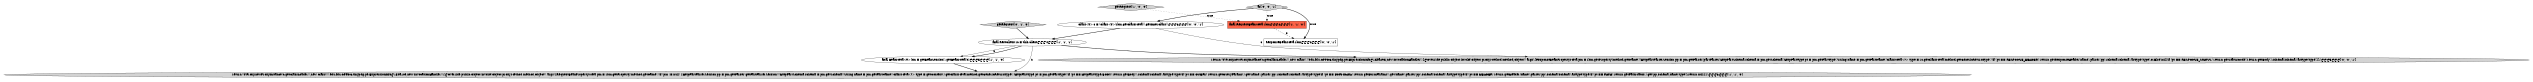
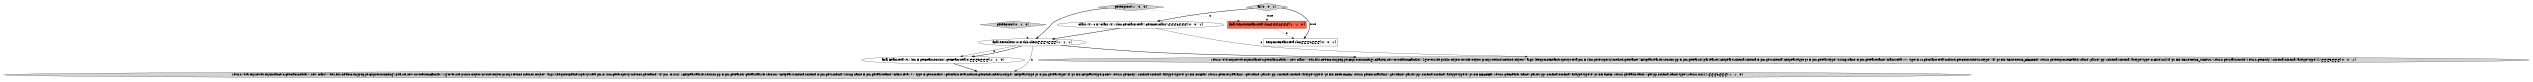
edge "getRequest['1', '0', '0']" -> "final RestClient rc = this.client@@@4@@@['1', '1', '1']": added
edge "getRequest['1', '0', '0']" -> "final RequestBeanMeta rbm@@@2@@@['1', '1', '0']": label "true" -> "c"
edge "getRequest['0', '1', '0']" -> "final RestClient rc = this.client@@@4@@@['1', '1', '1']": style bold -> dotted
